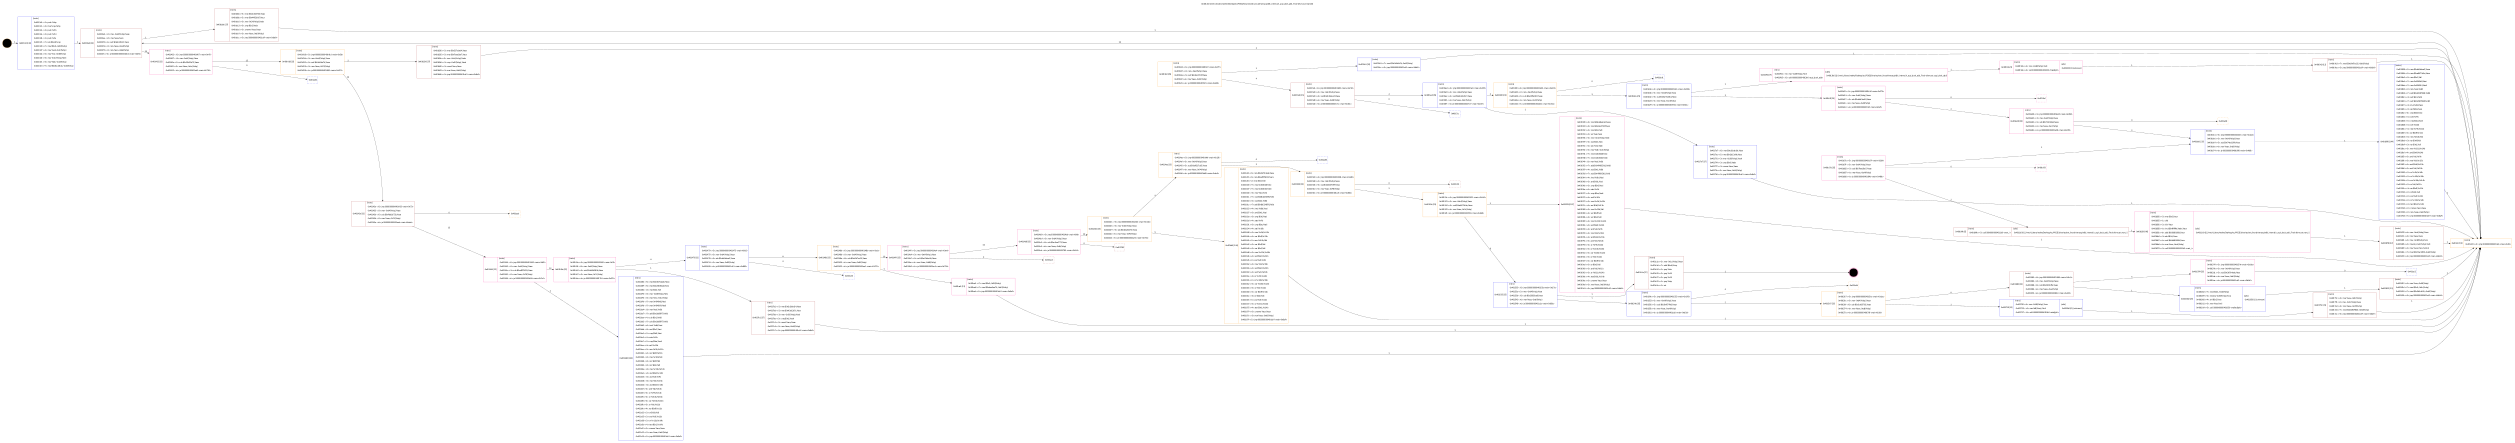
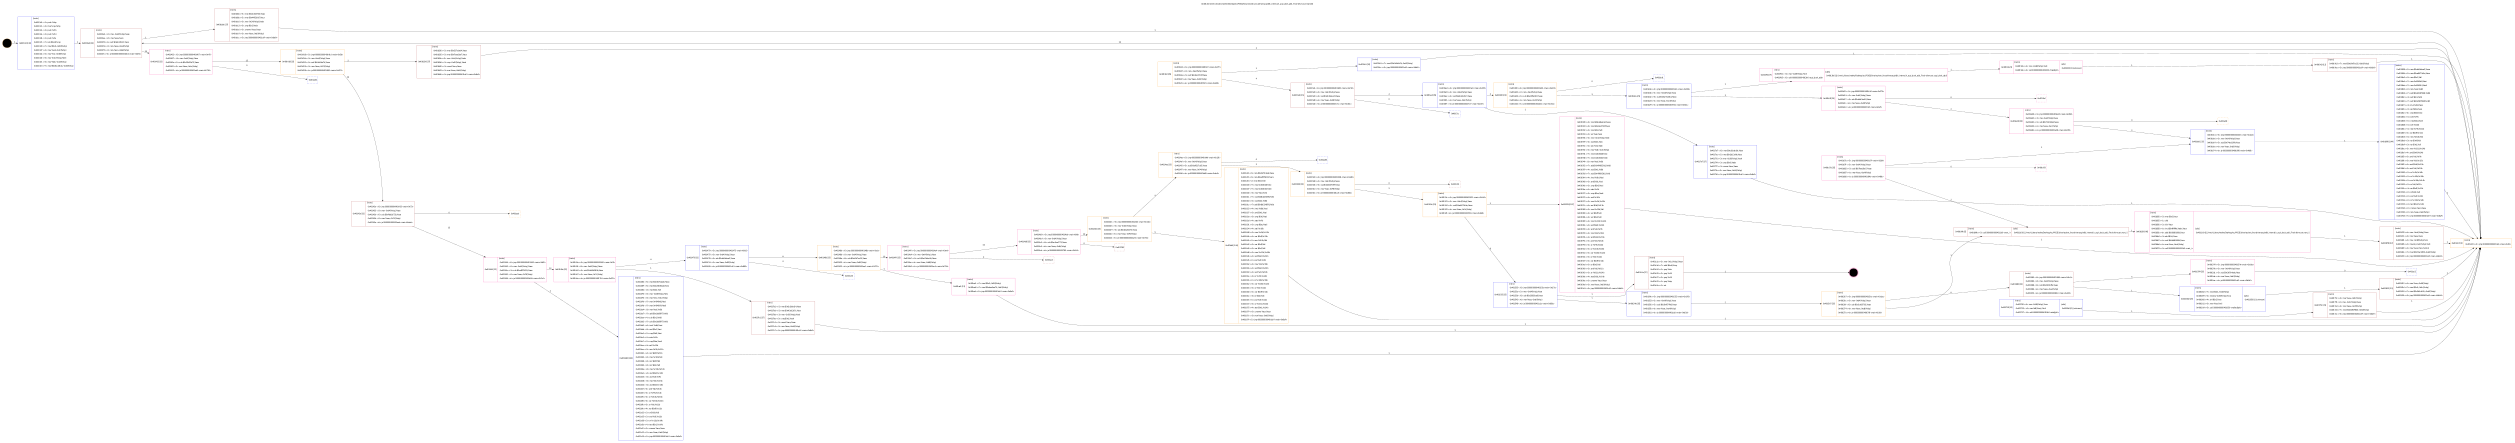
node "0x401a1d": removed
edge "0x401567 [25]" -> "0x40178f [13]": now "0x401567 [25]" -> "0x40184b [5]"
